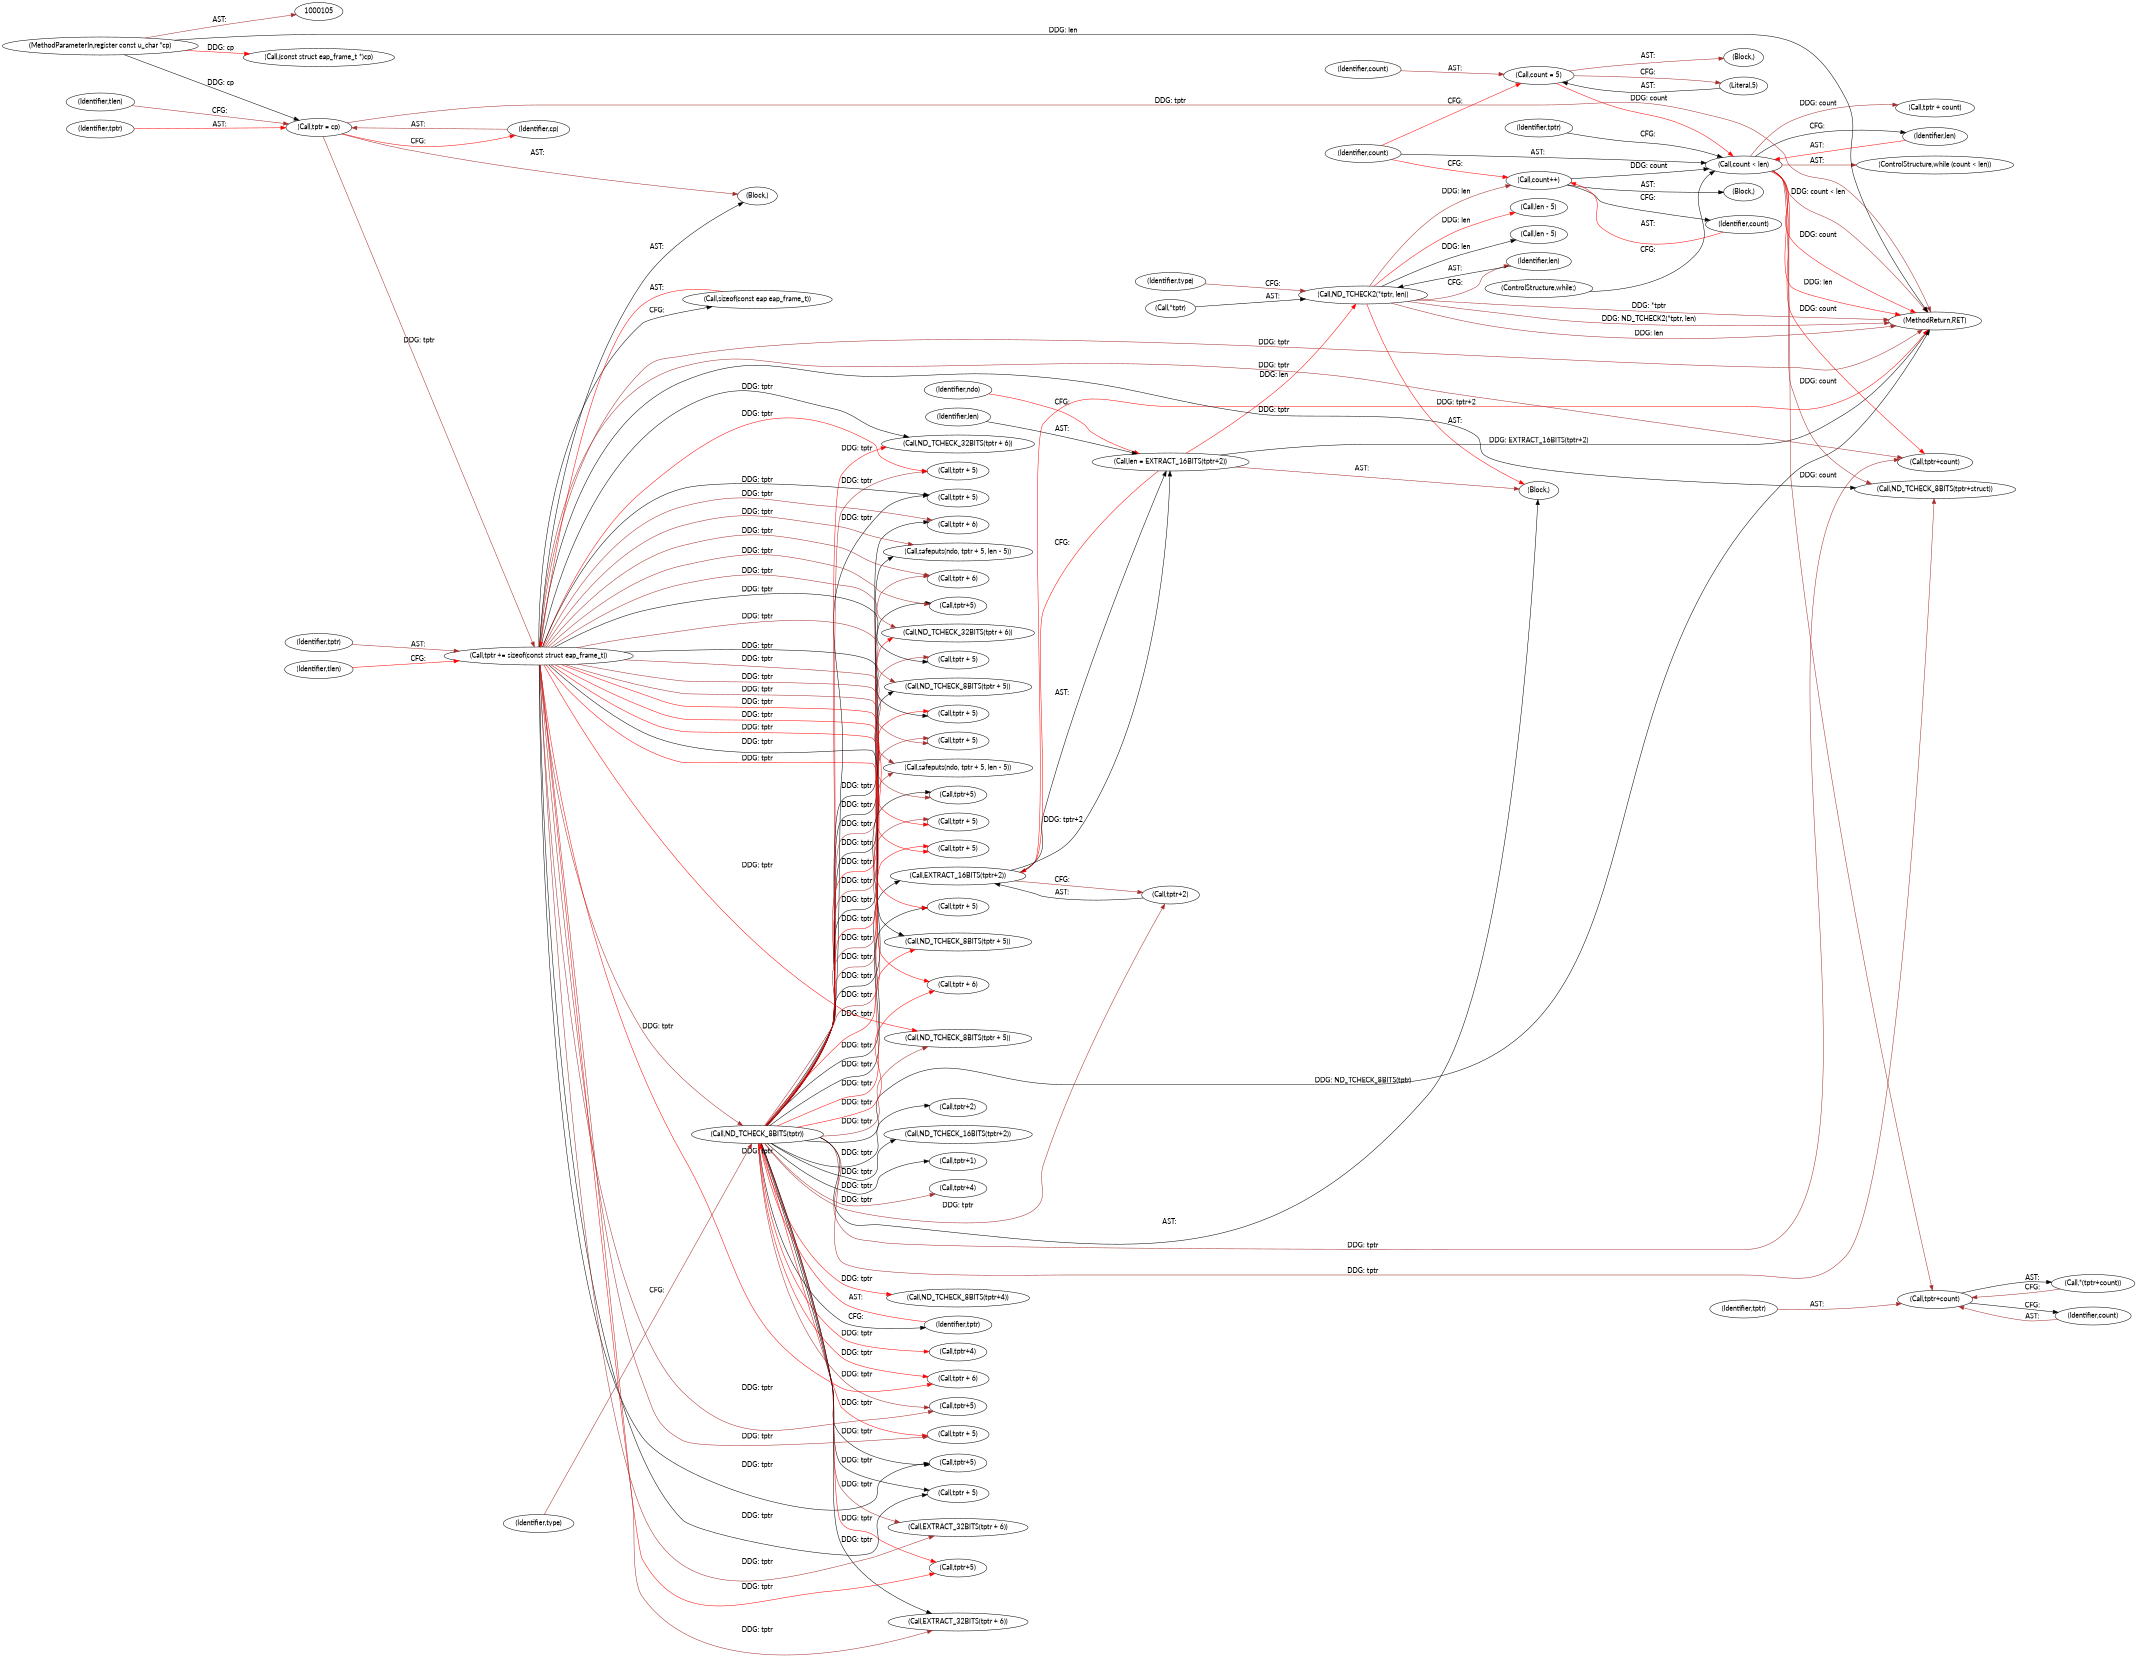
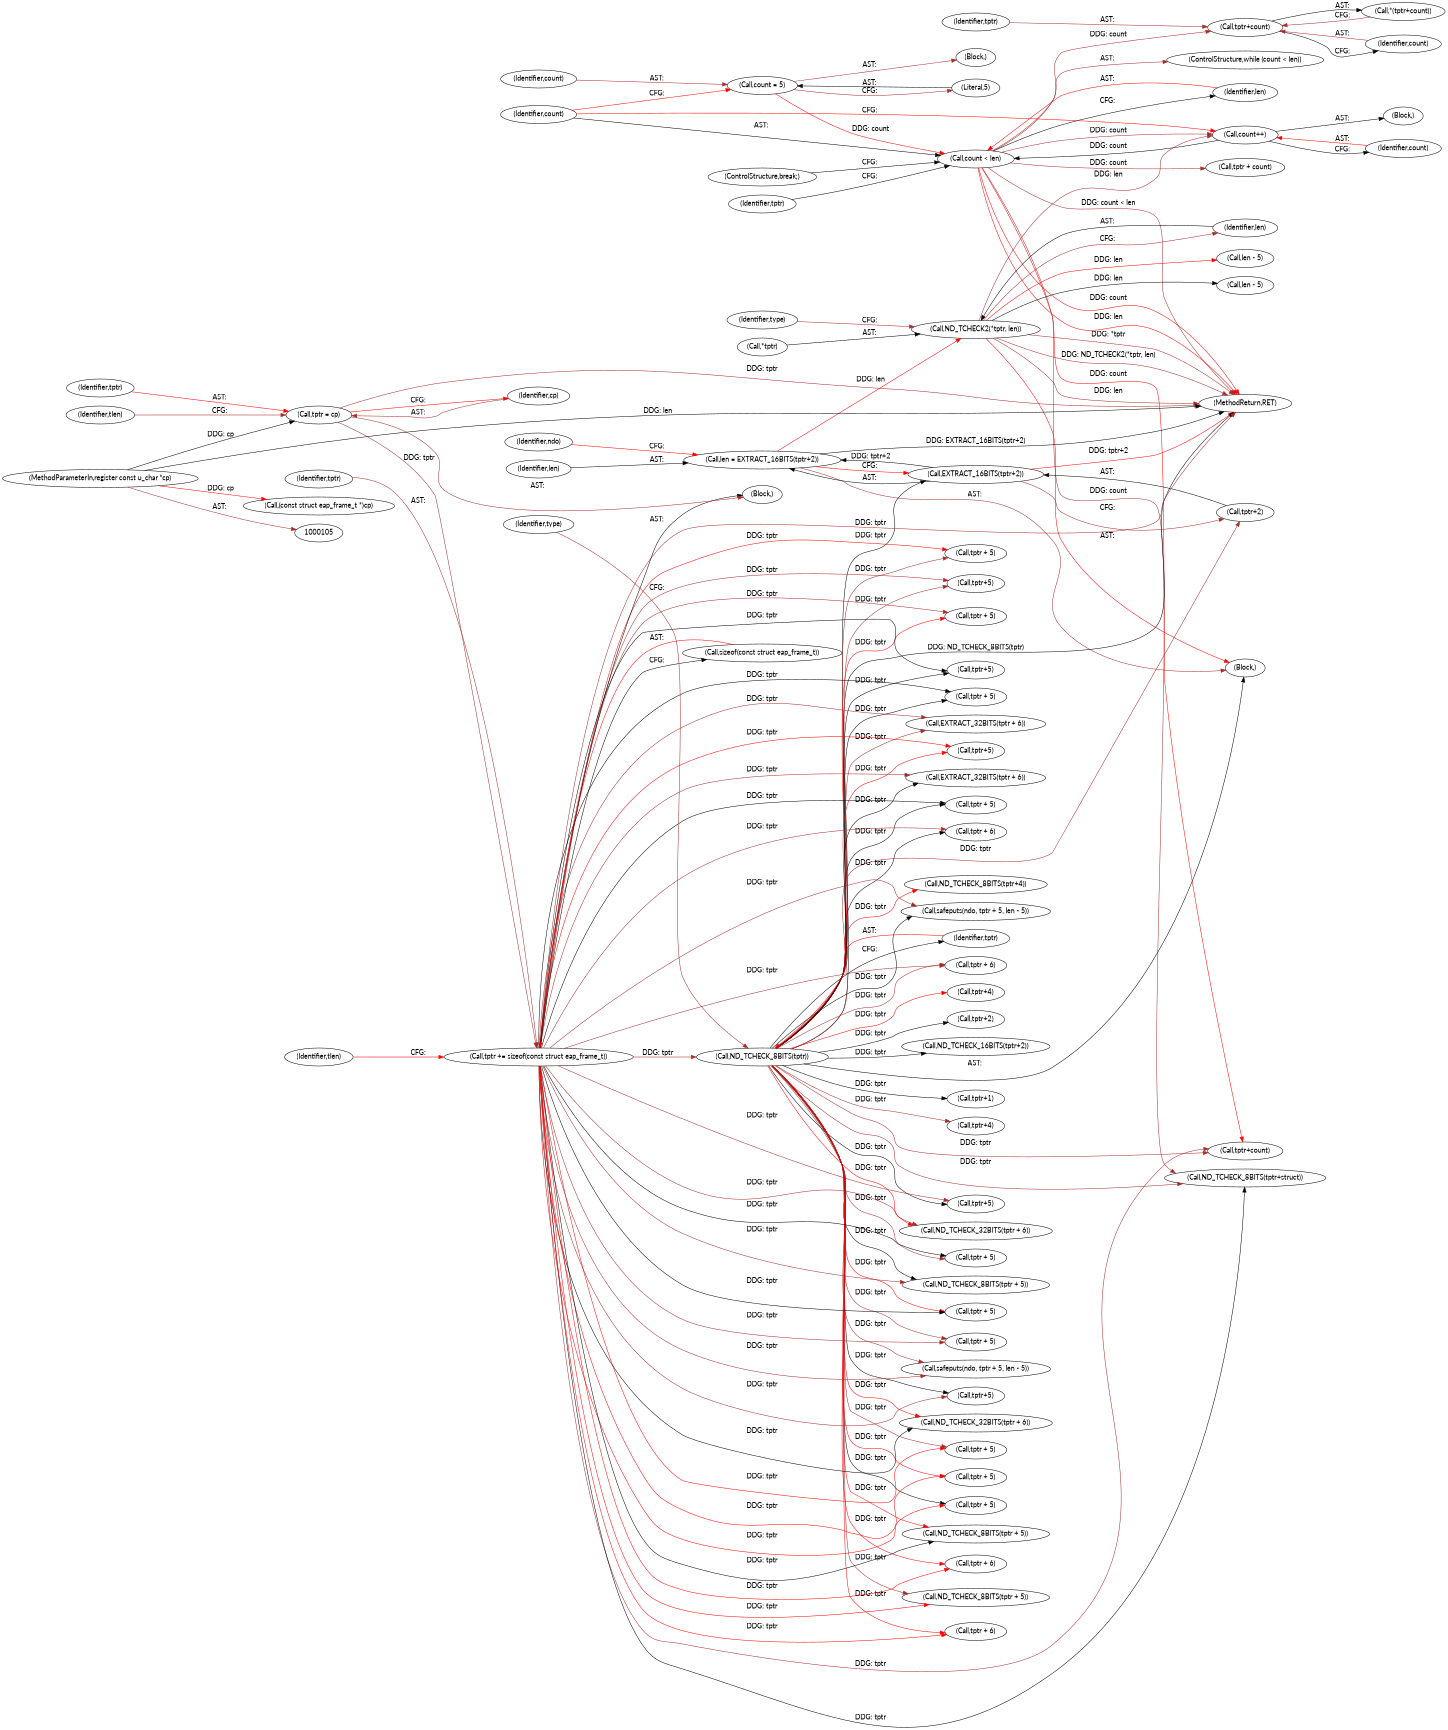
edge "(Call,count < len)" -> "(Call,count++)": added, label "DDG: count"
node "(ControlStructure,while;)": label "(ControlStructure,while;)" -> "(ControlStructure,break;)"
node "(Call,sizeof(const eap eap_frame_t))": label "(Call,sizeof(const eap eap_frame_t))" -> "(Call,sizeof(const struct eap_frame_t))"
